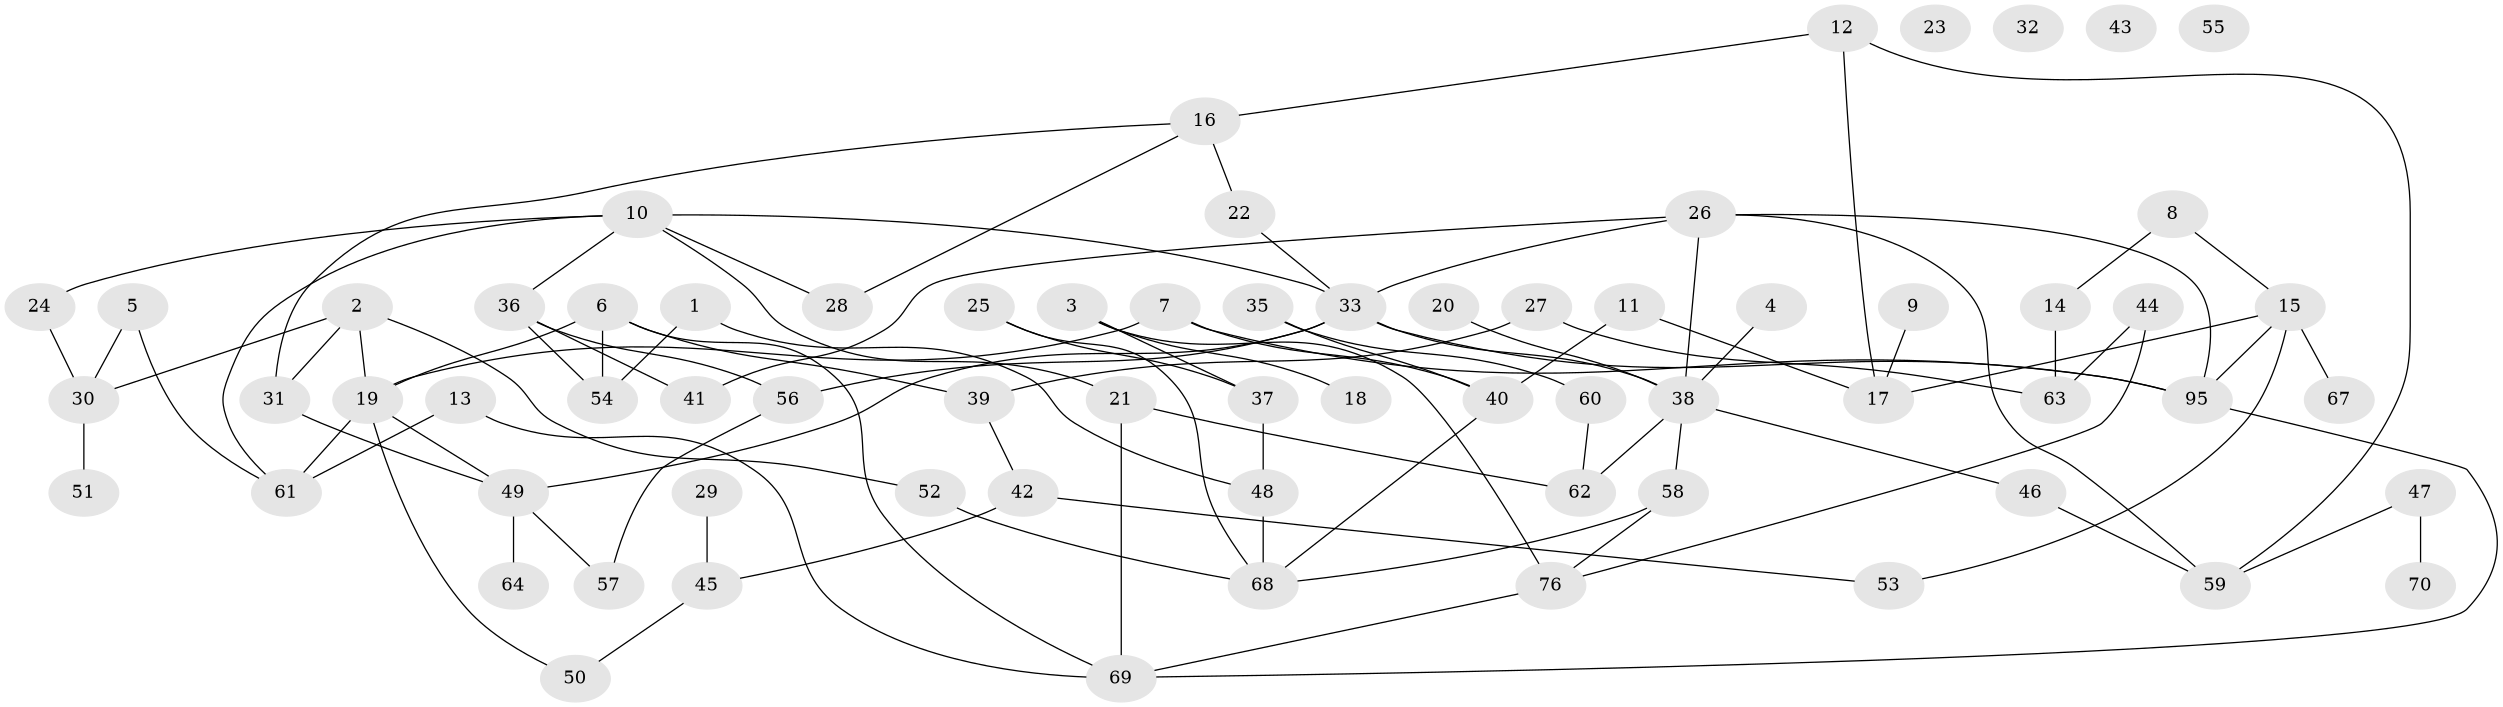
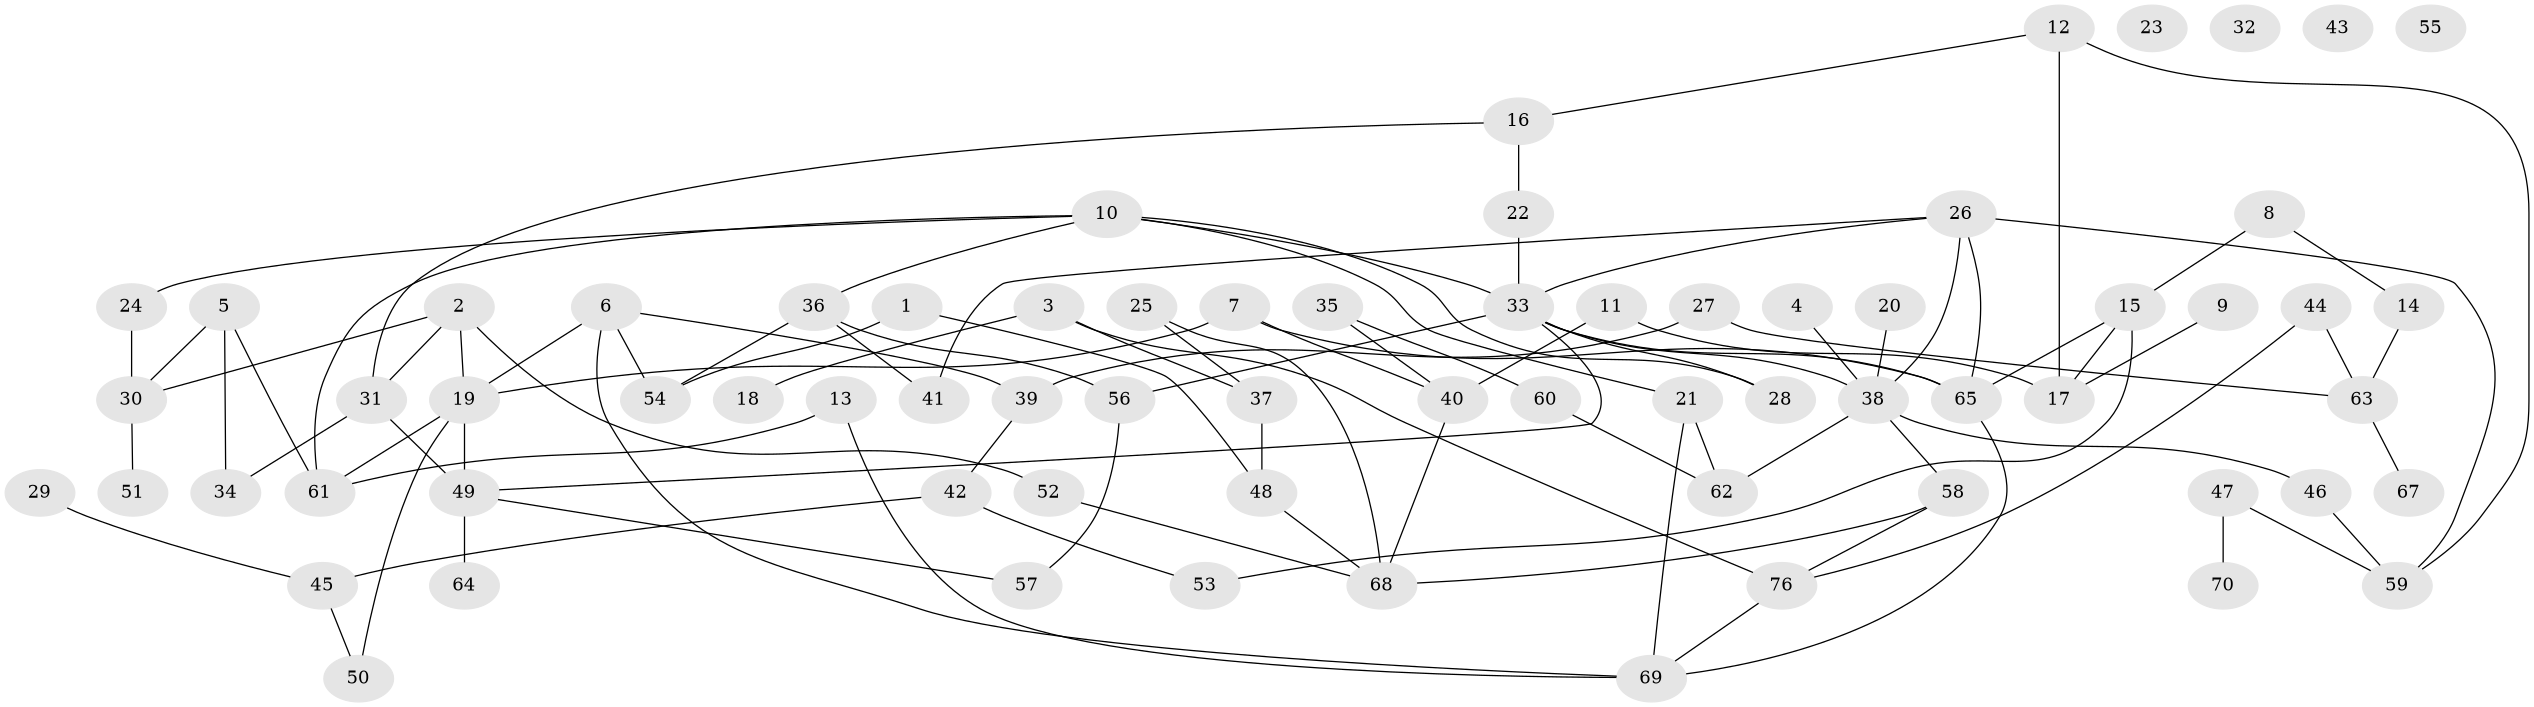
edge "16" -- "28": now "33" -- "28"
edge "15" -- "67": now "63" -- "67"
node "95": label "95" -> "65"
node "34": added
